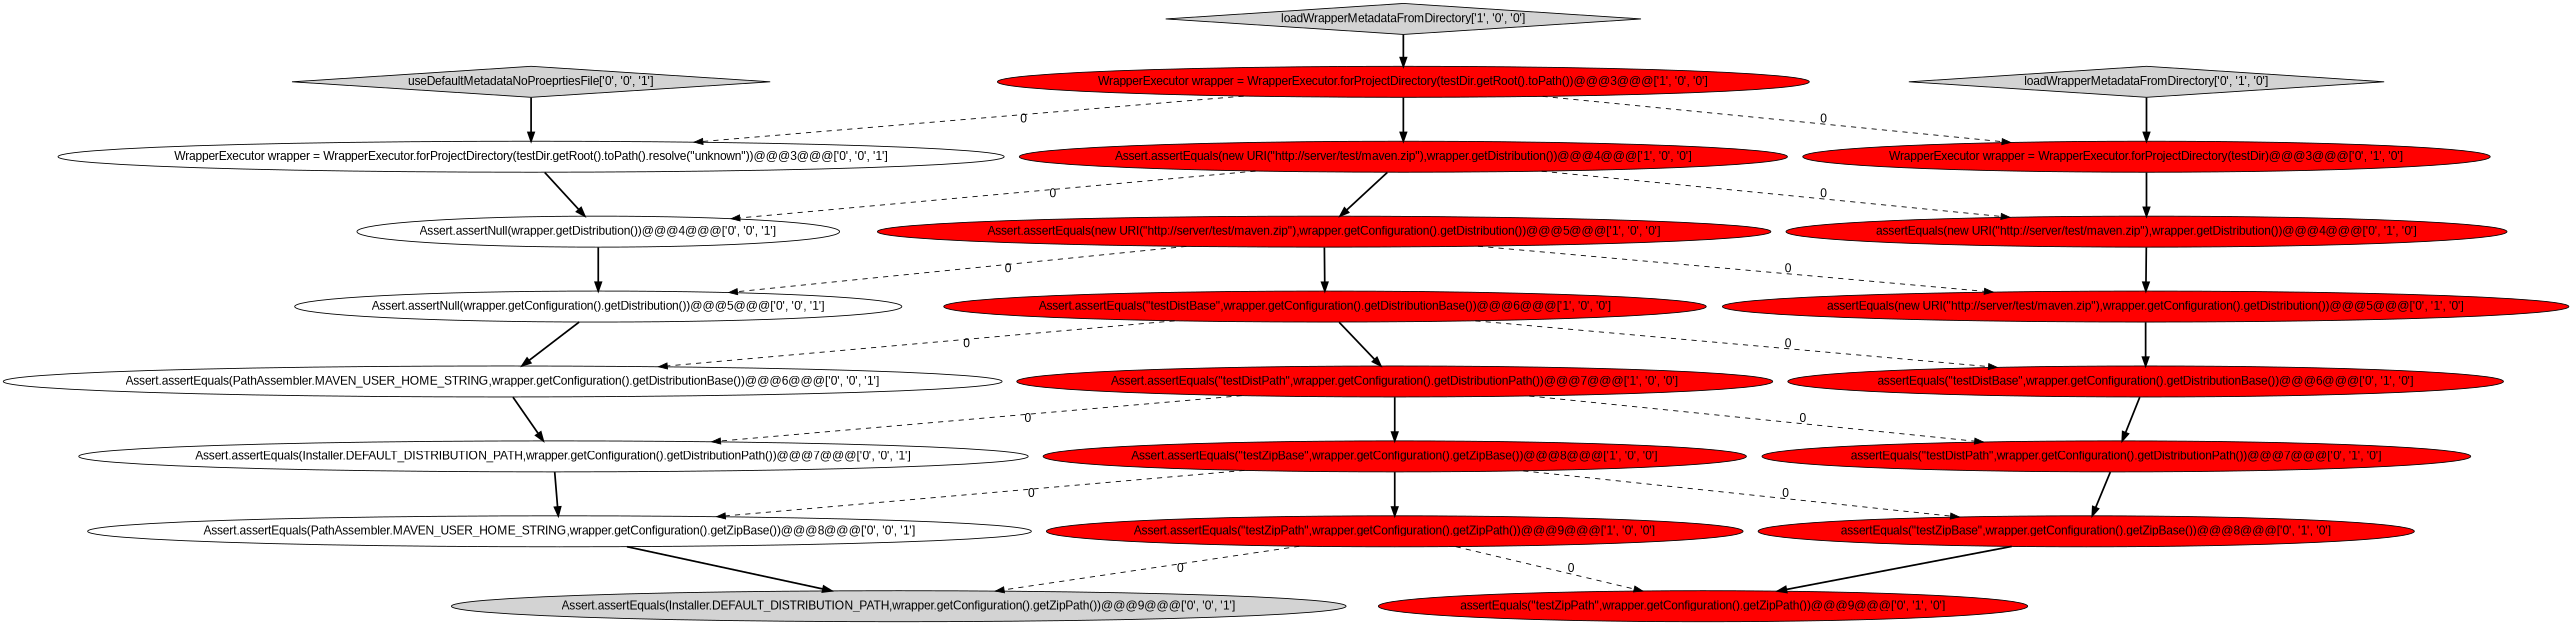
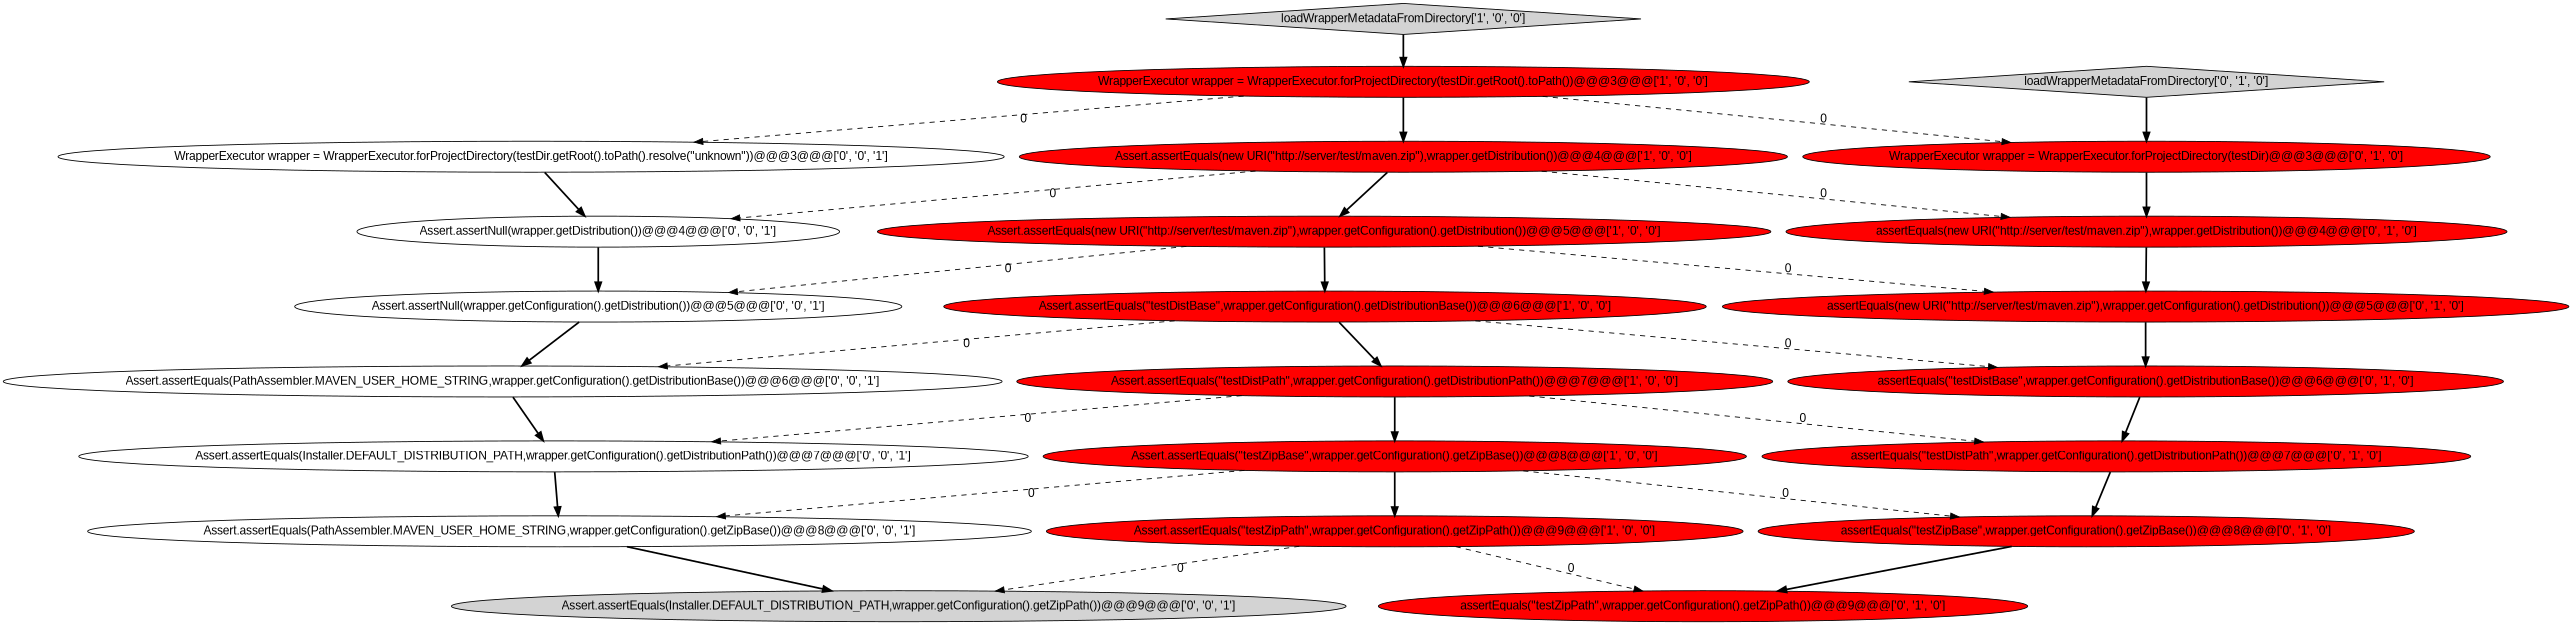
node "useDefaultMetadataNoProeprtiesFile['0', '0', '1']": removed
